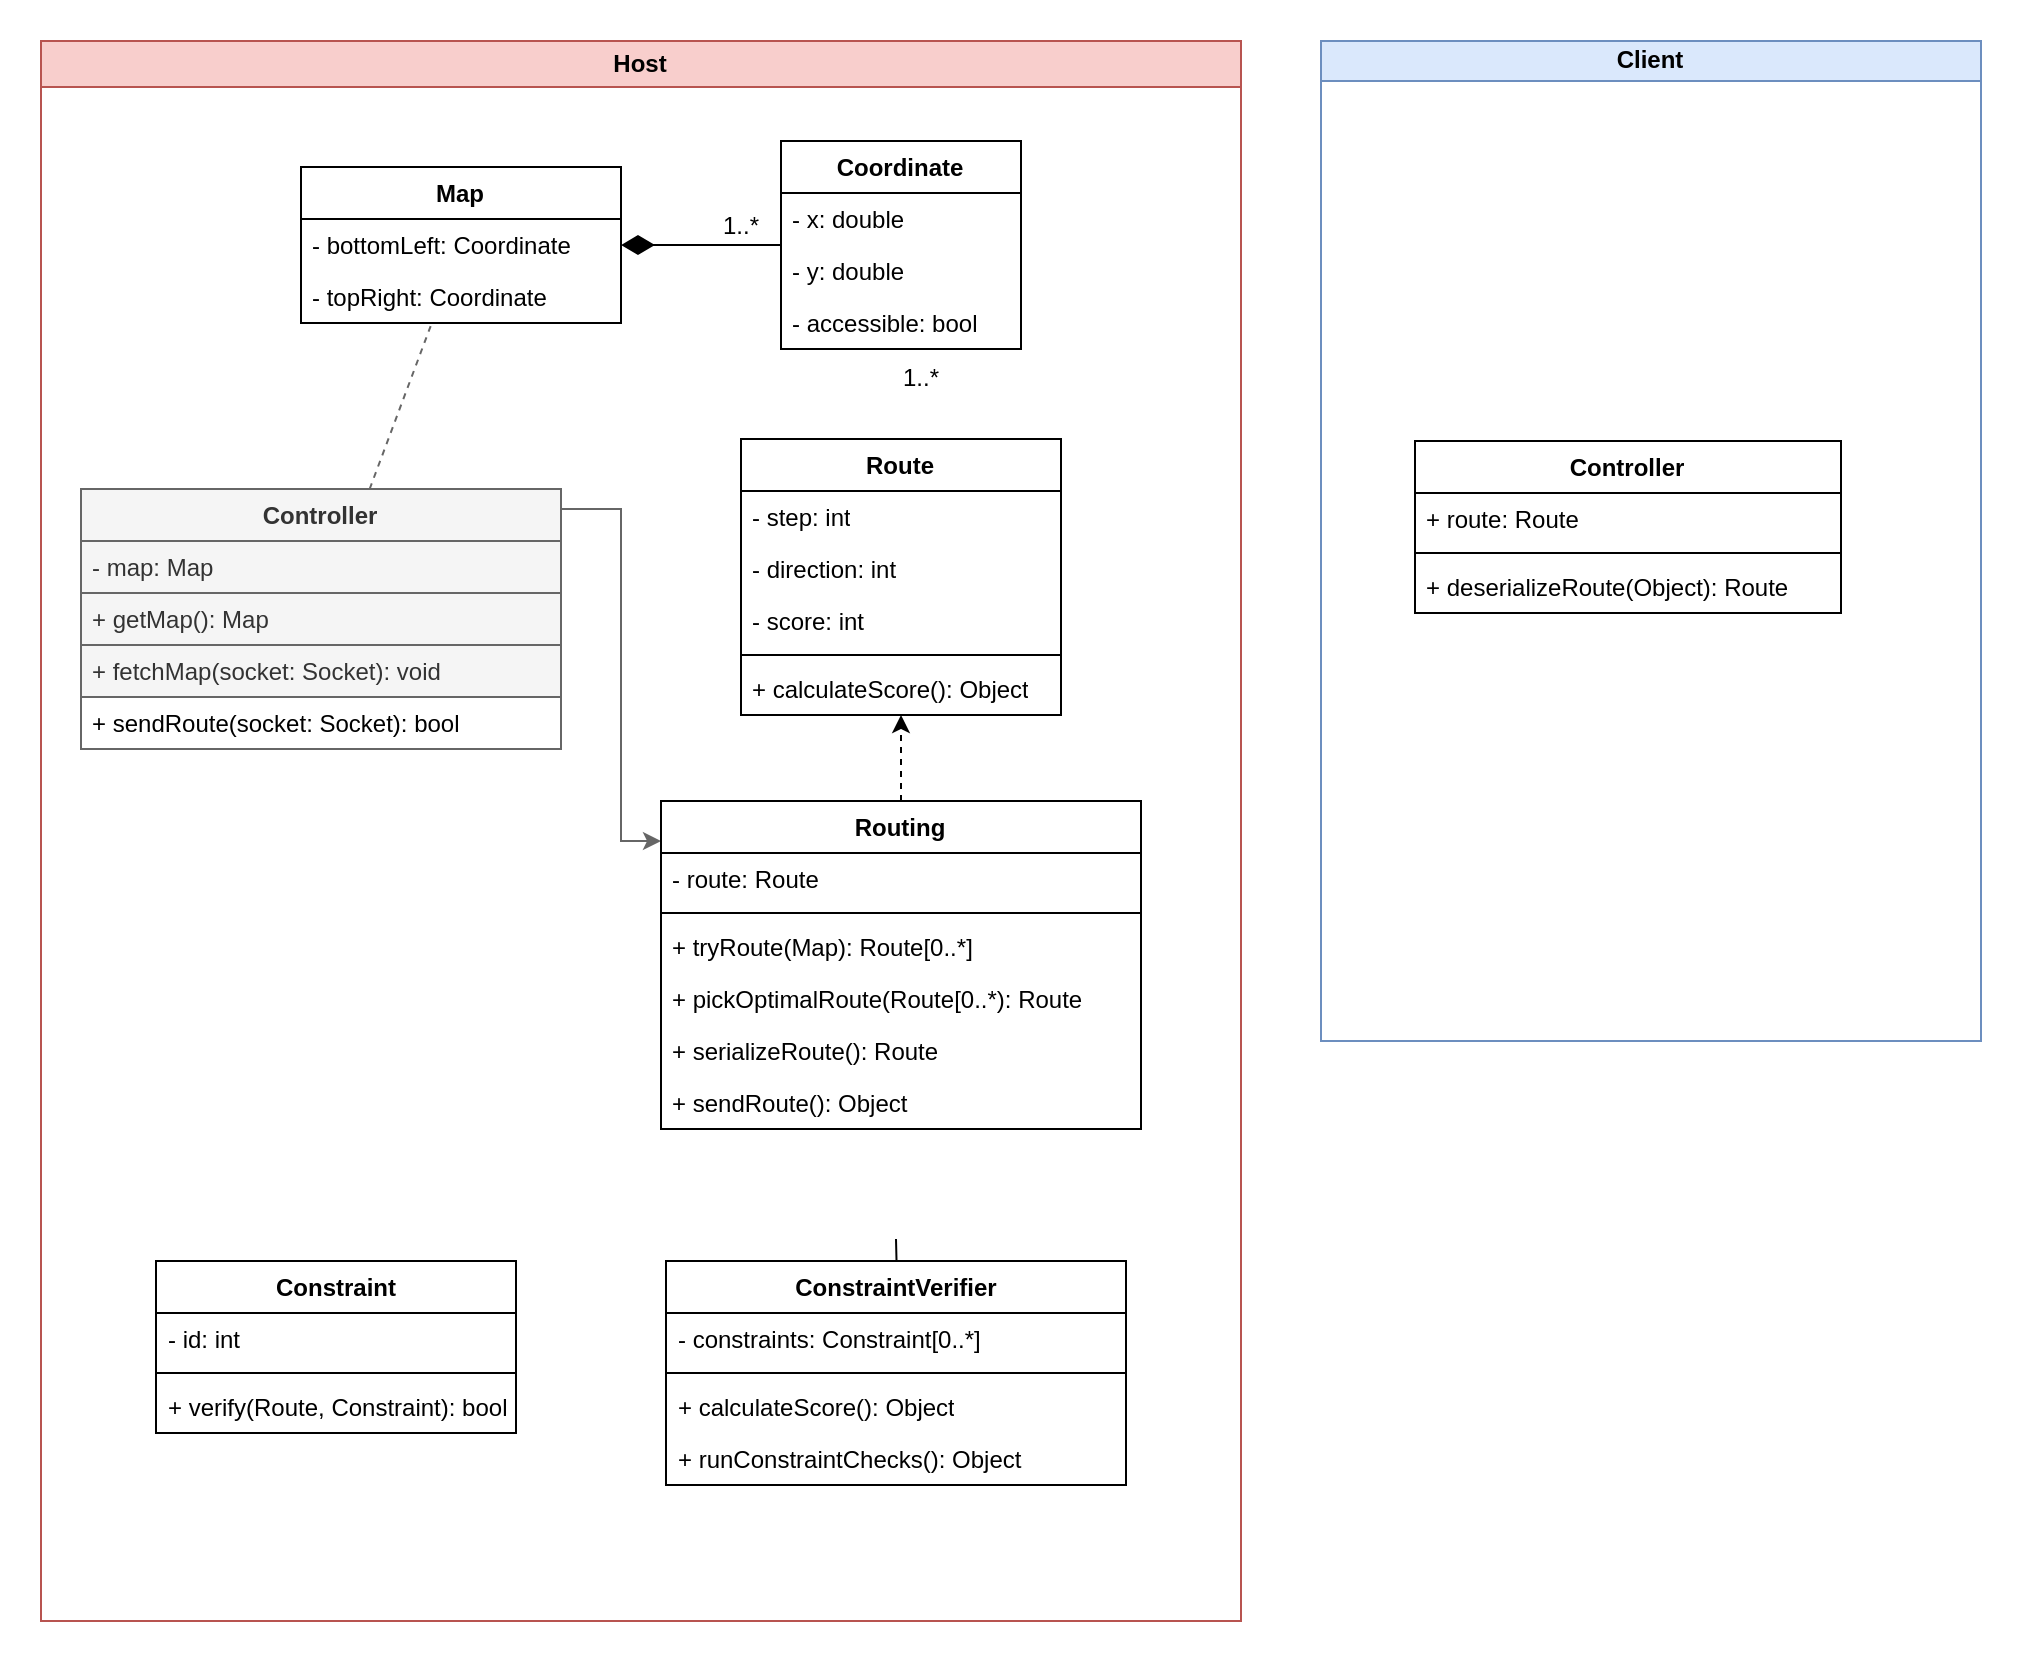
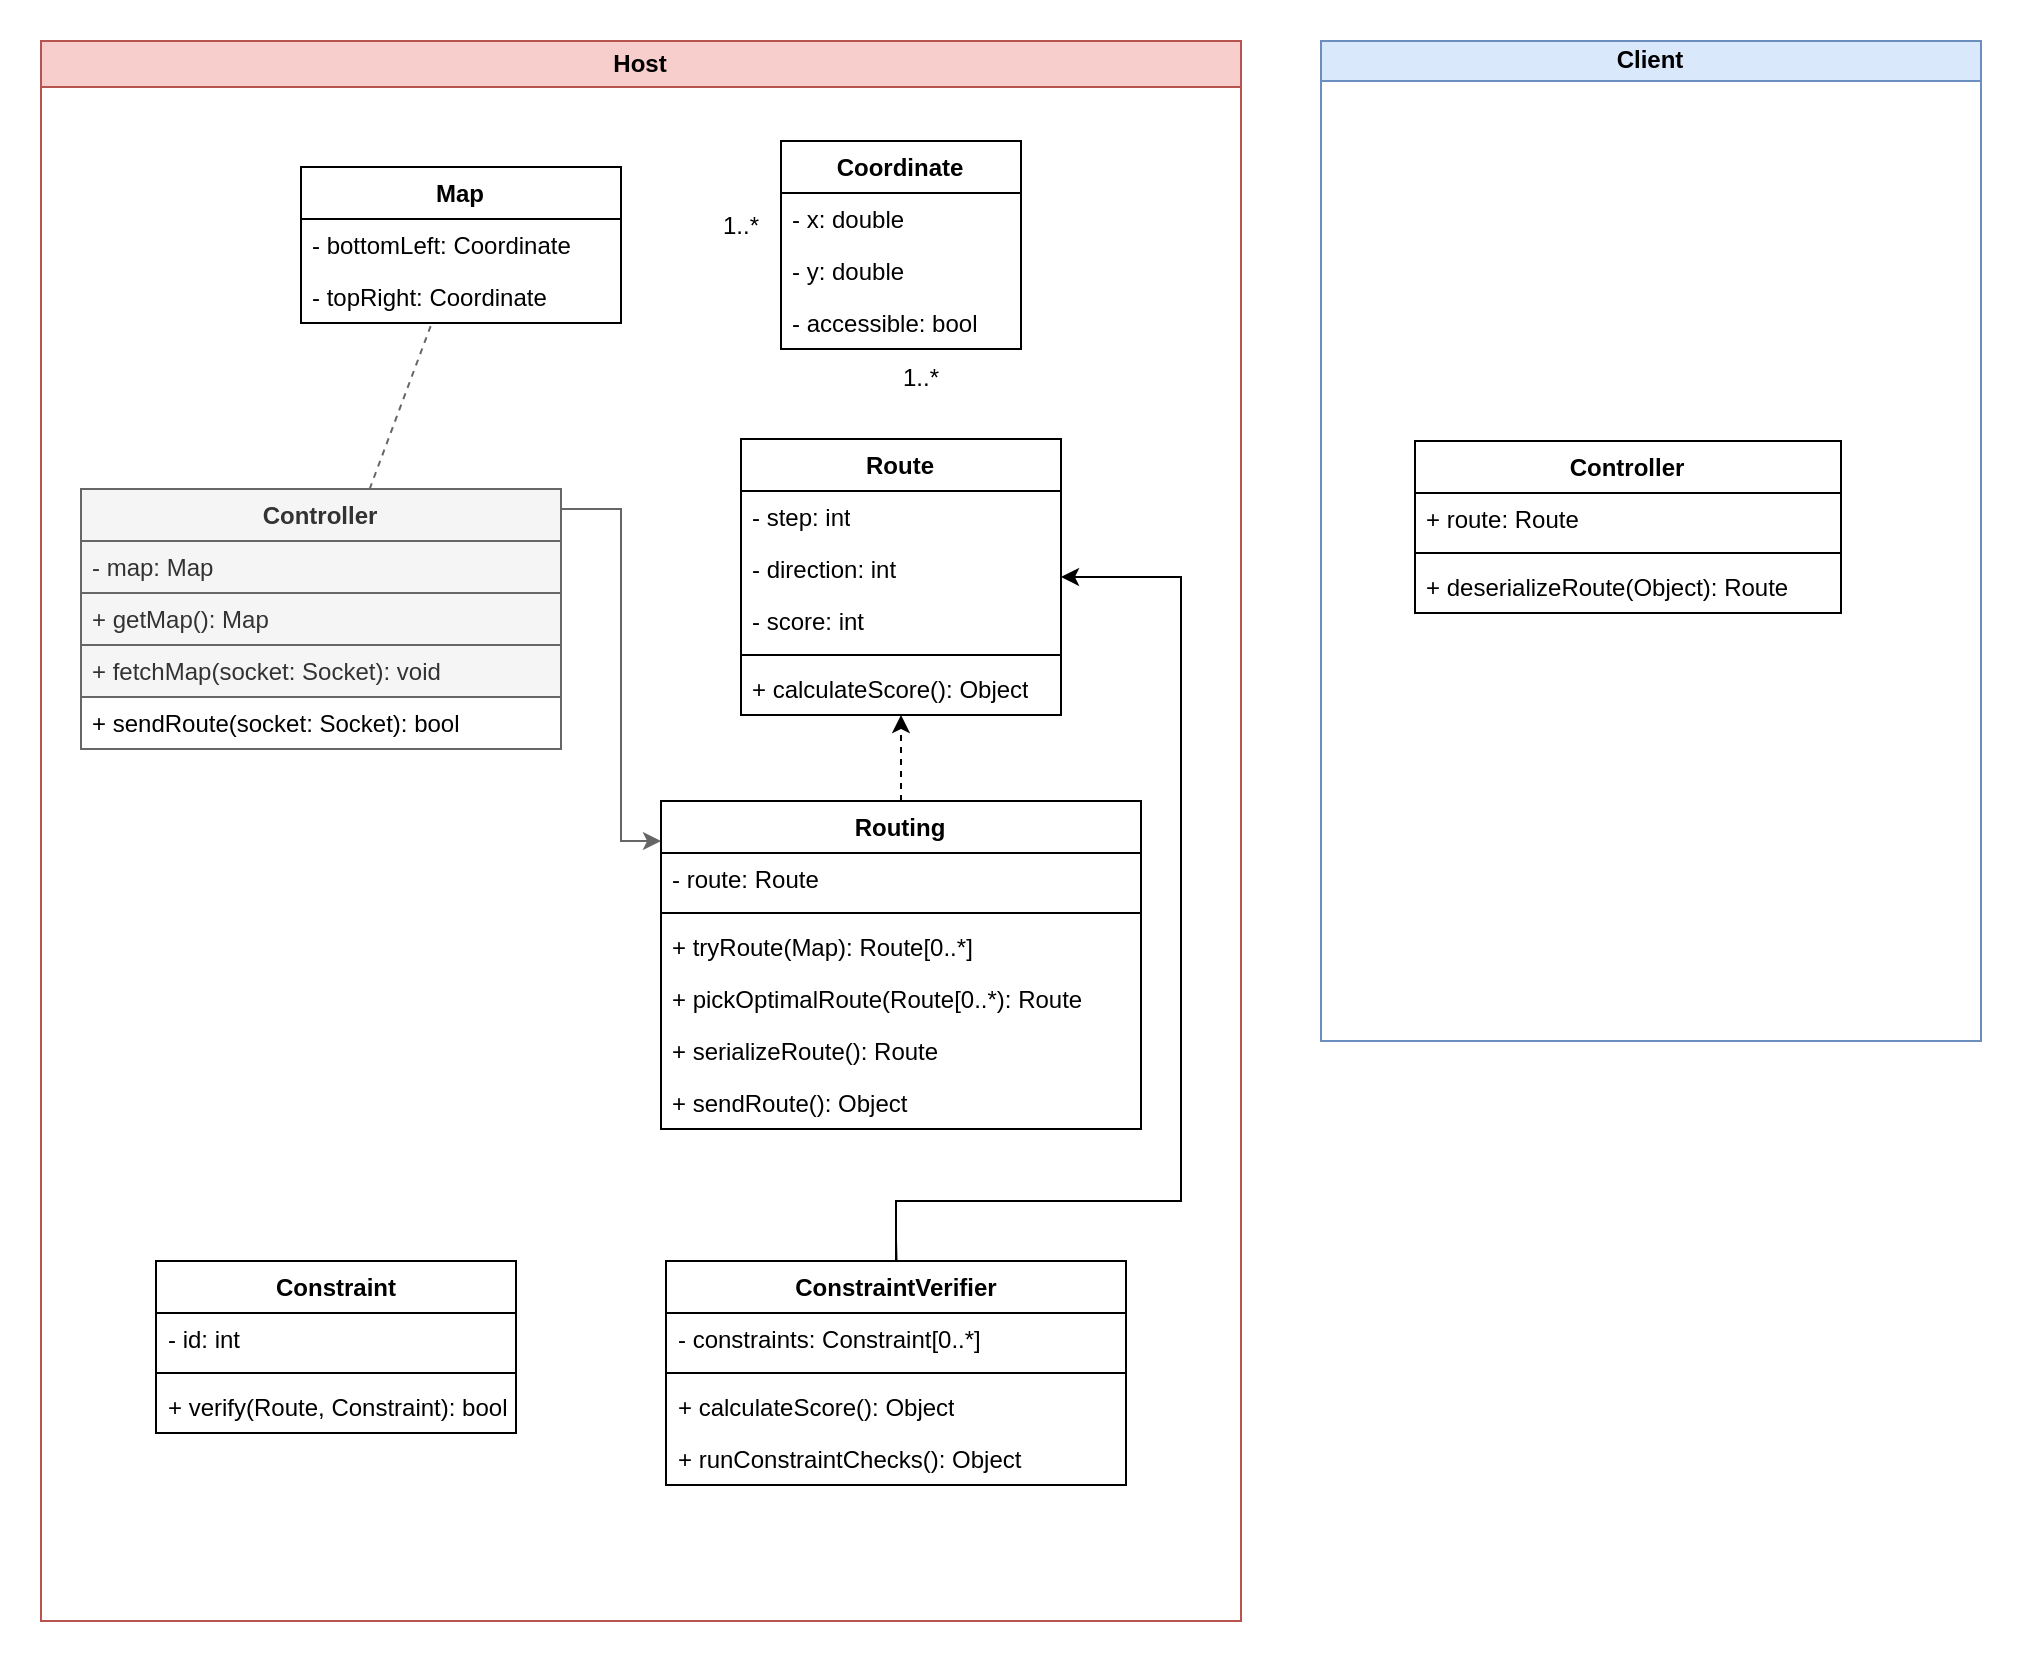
edge "Coordinate" -> "Map": removed
edge "ConstraintVerifier" -> "Route": added
